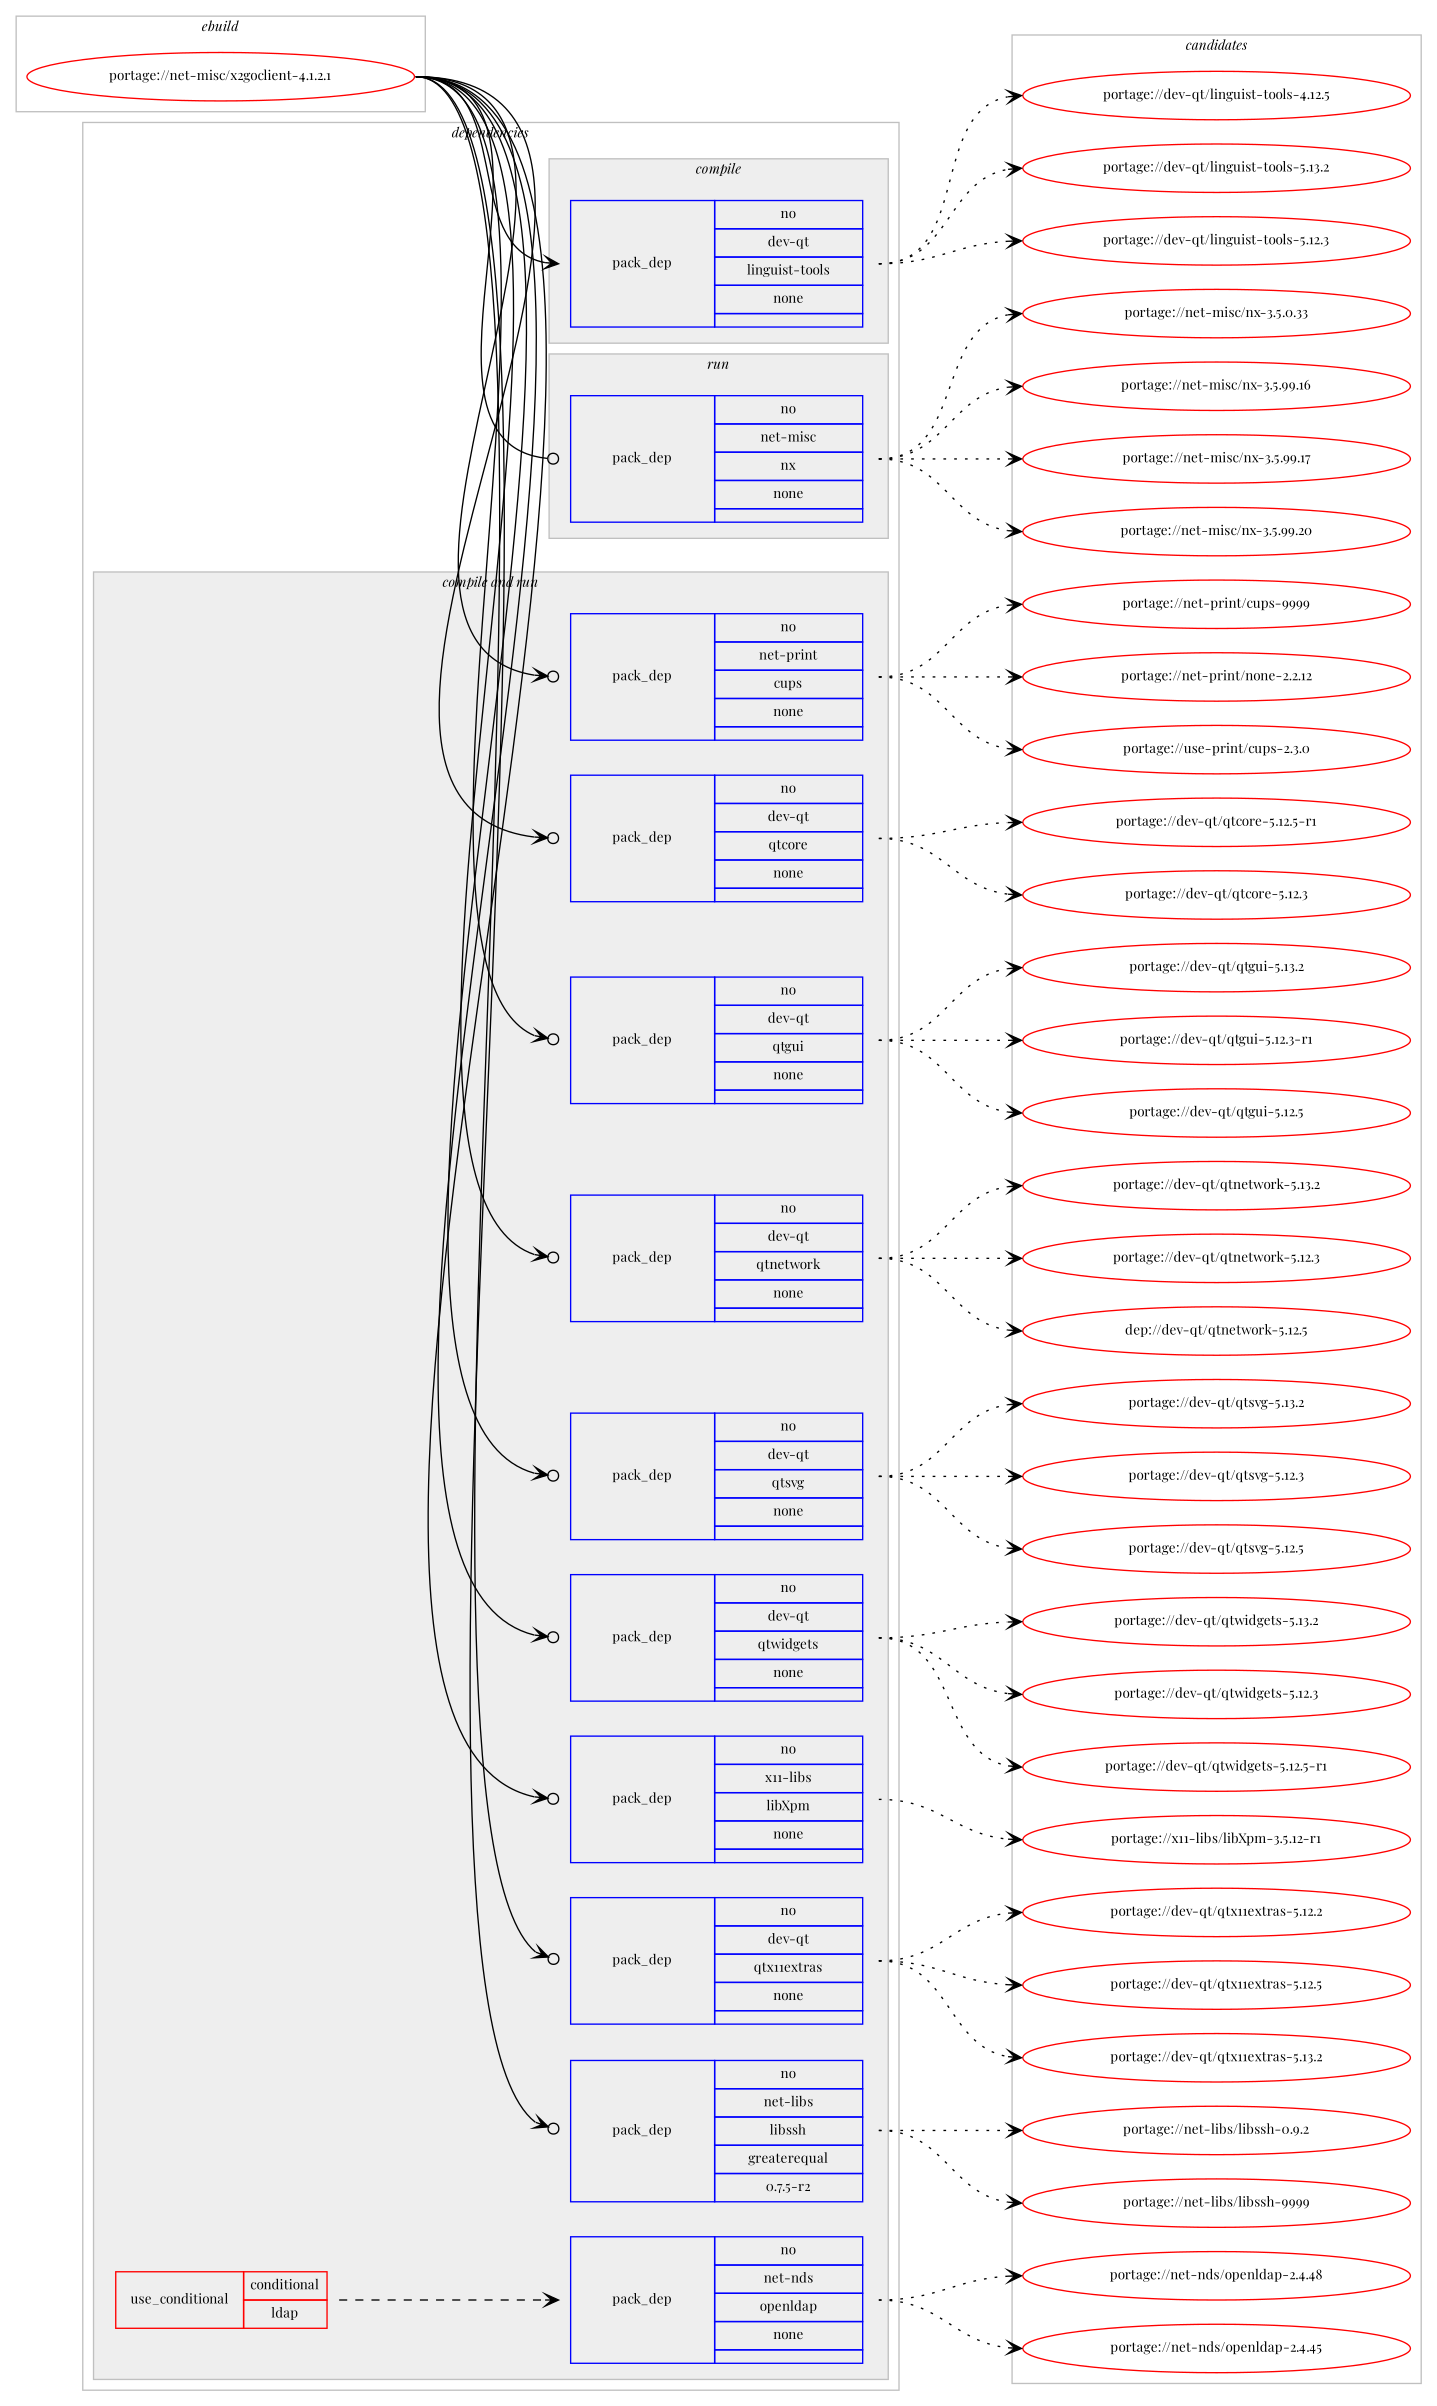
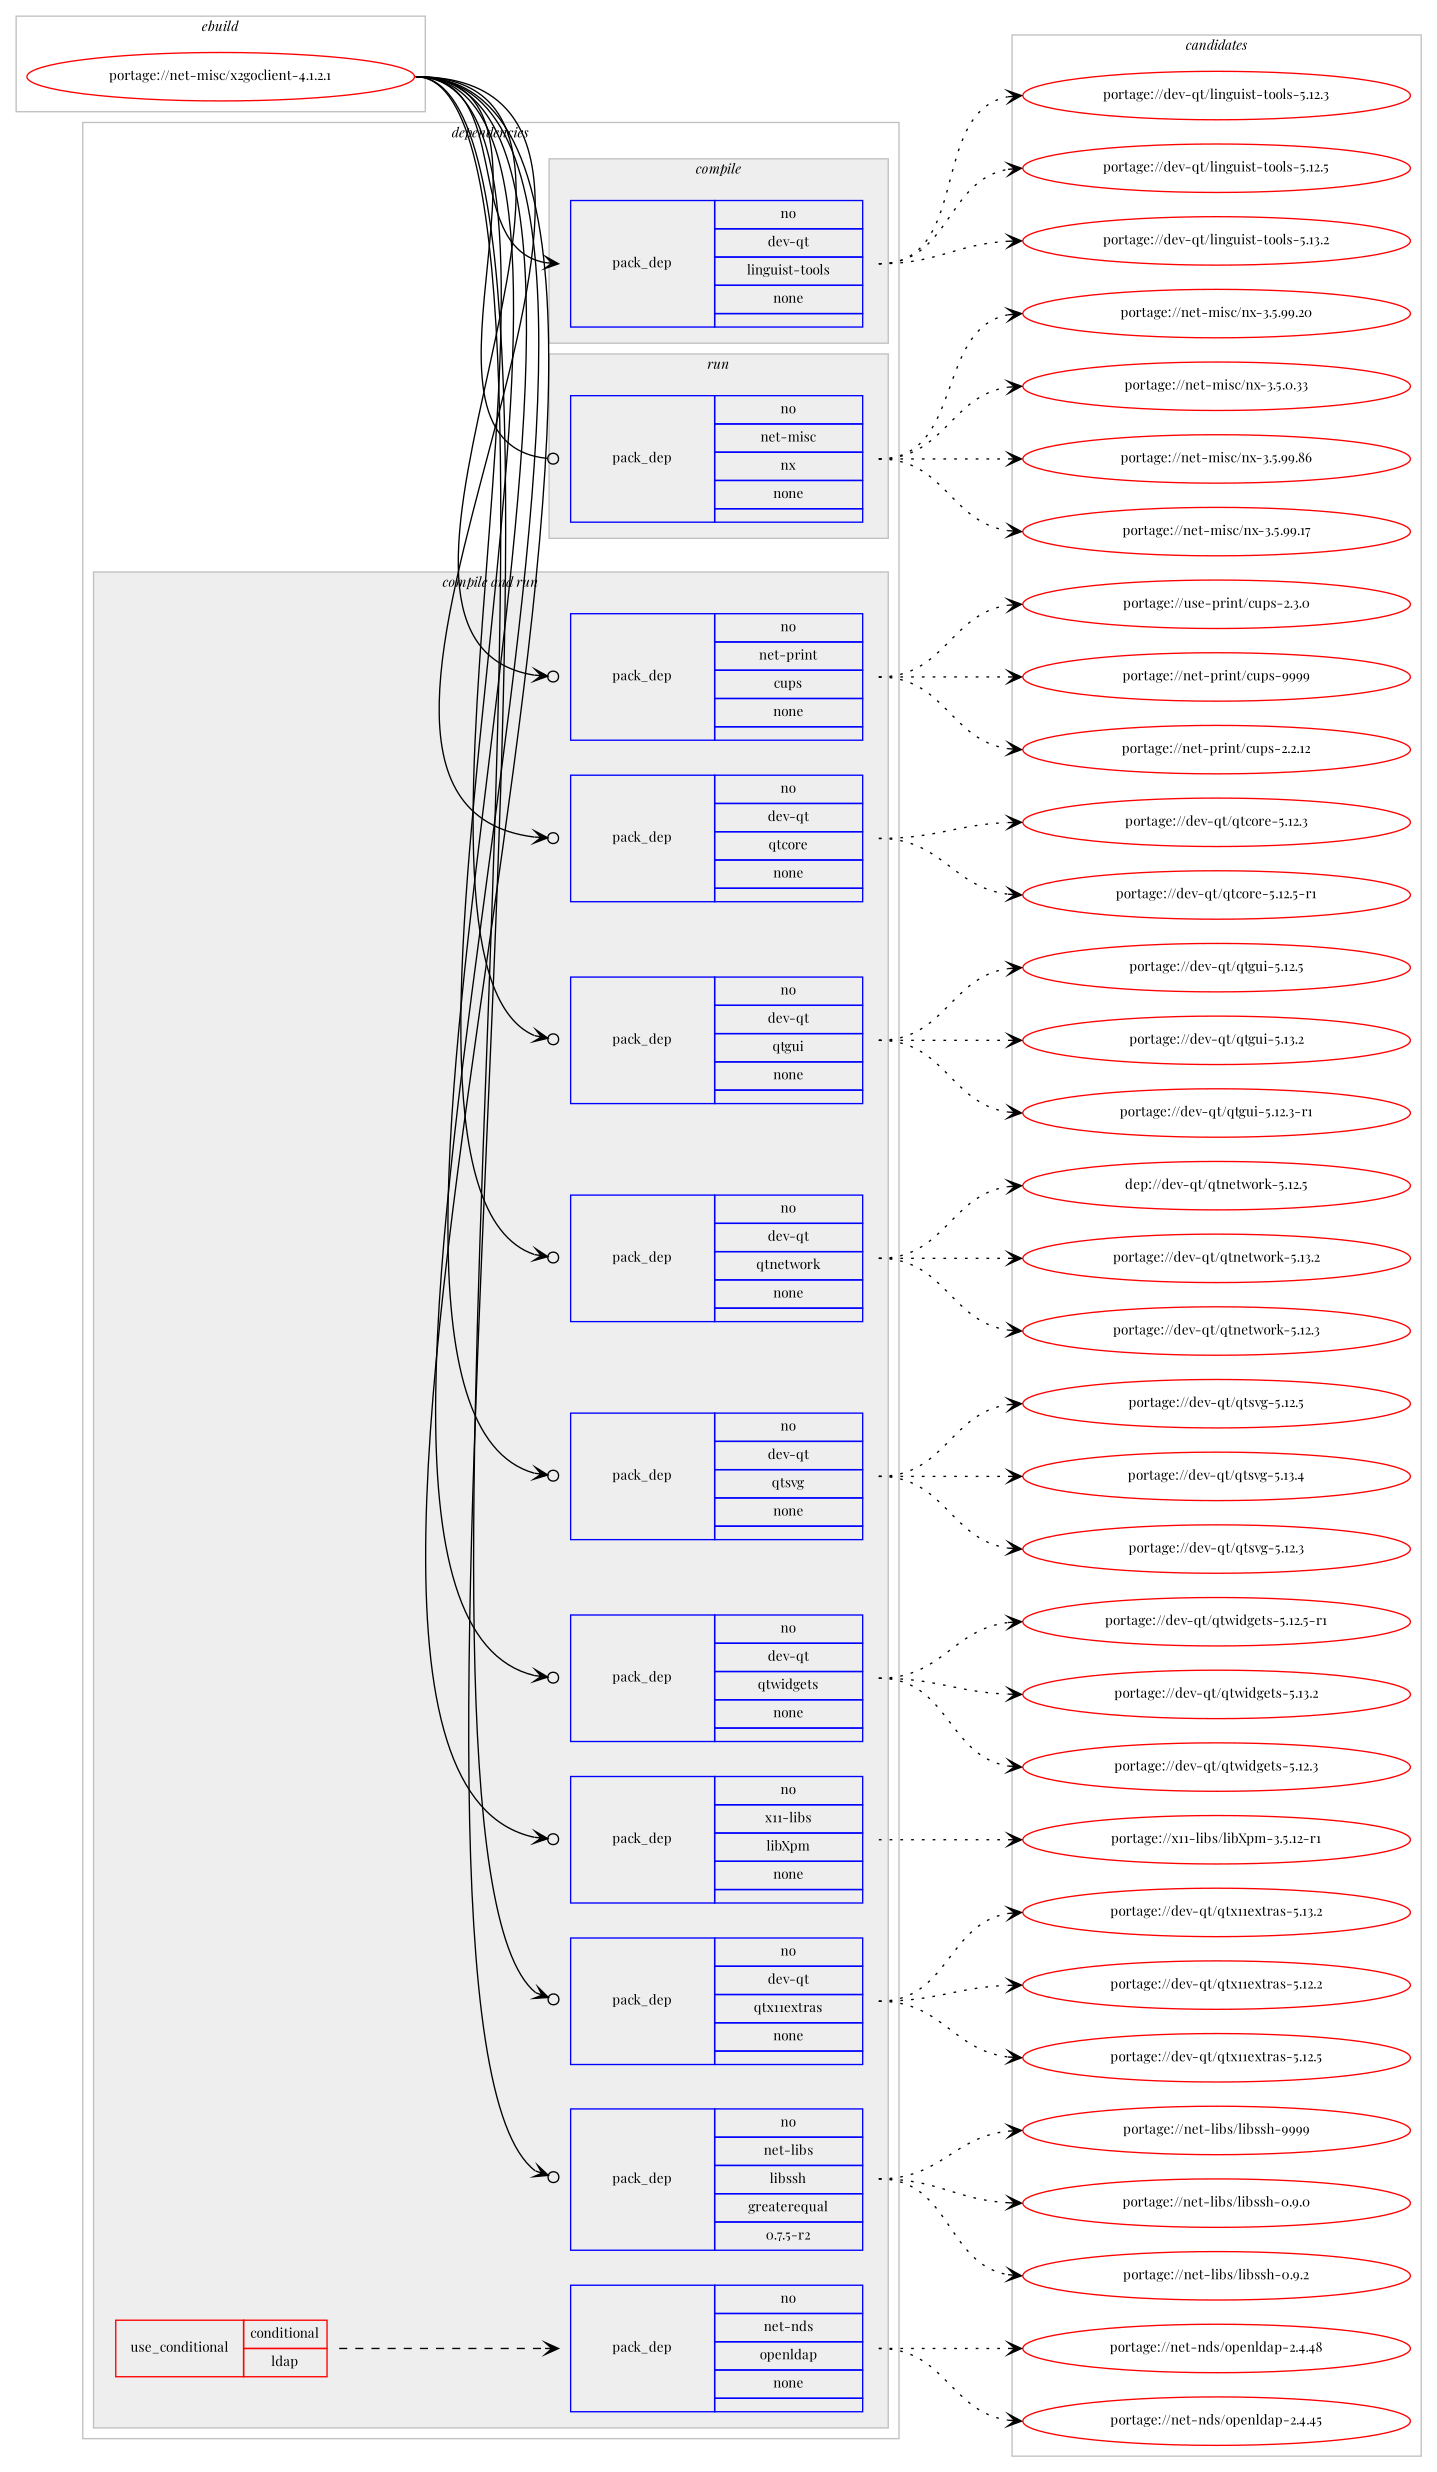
node "portage://dev-qt/linguist-tools-4.12.5": label "portage://dev-qt/linguist-tools-4.12.5" -> "portage://dev-qt/linguist-tools-5.12.5"
node "portage://net-misc/nx-3.5.99.16": label "portage://net-misc/nx-3.5.99.16" -> "portage://net-misc/nx-3.5.99.86"
node "portage://net-print/none-2.2.12": label "portage://net-print/none-2.2.12" -> "portage://net-print/cups-2.2.12"
node "portage://dev-qt/qtsvg-5.13.2": label "portage://dev-qt/qtsvg-5.13.2" -> "portage://dev-qt/qtsvg-5.13.4"
node "portage://net-libs/libssh-0.9.0": added
